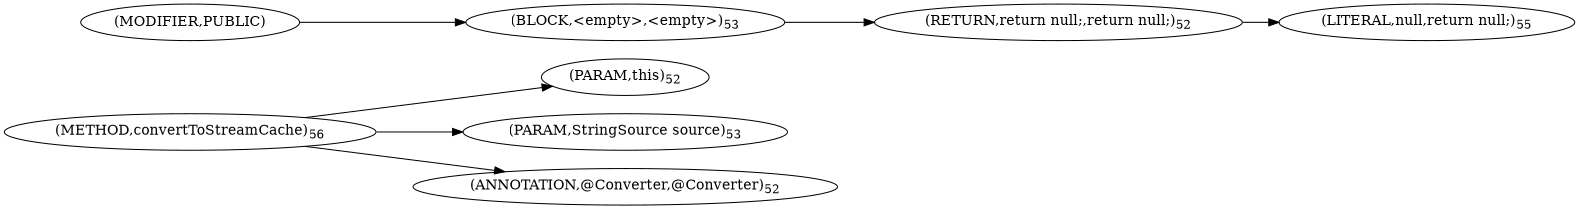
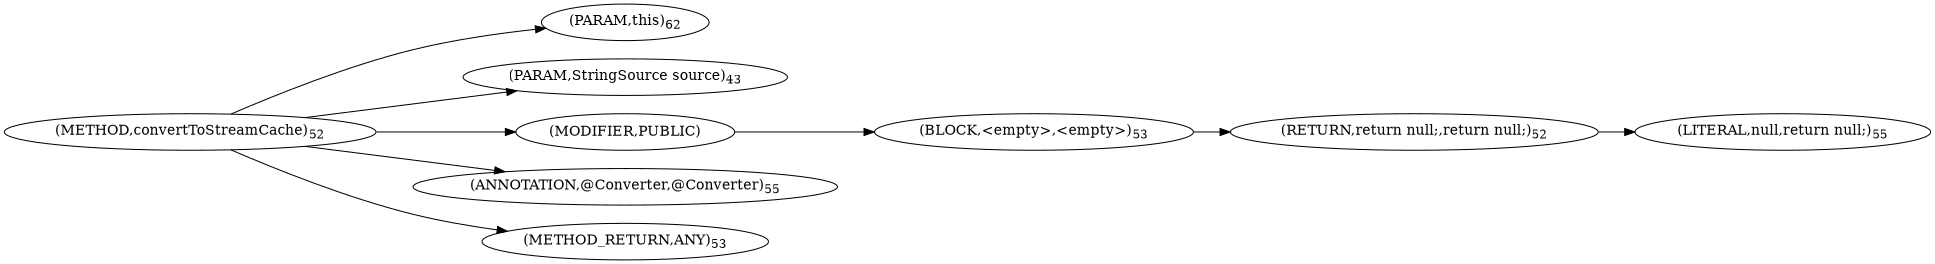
node "(PARAM,this)": text "52" -> "62"
node "(METHOD,convertToStreamCache)": text "56" -> "52"
node "(PARAM,StringSource source)": text "53" -> "43"
edge "(METHOD,convertToStreamCache)" -> "(MODIFIER,PUBLIC)": added
node "(ANNOTATION,@Converter,@Converter)": text "52" -> "55"
node "(METHOD_RETURN,ANY)": added
